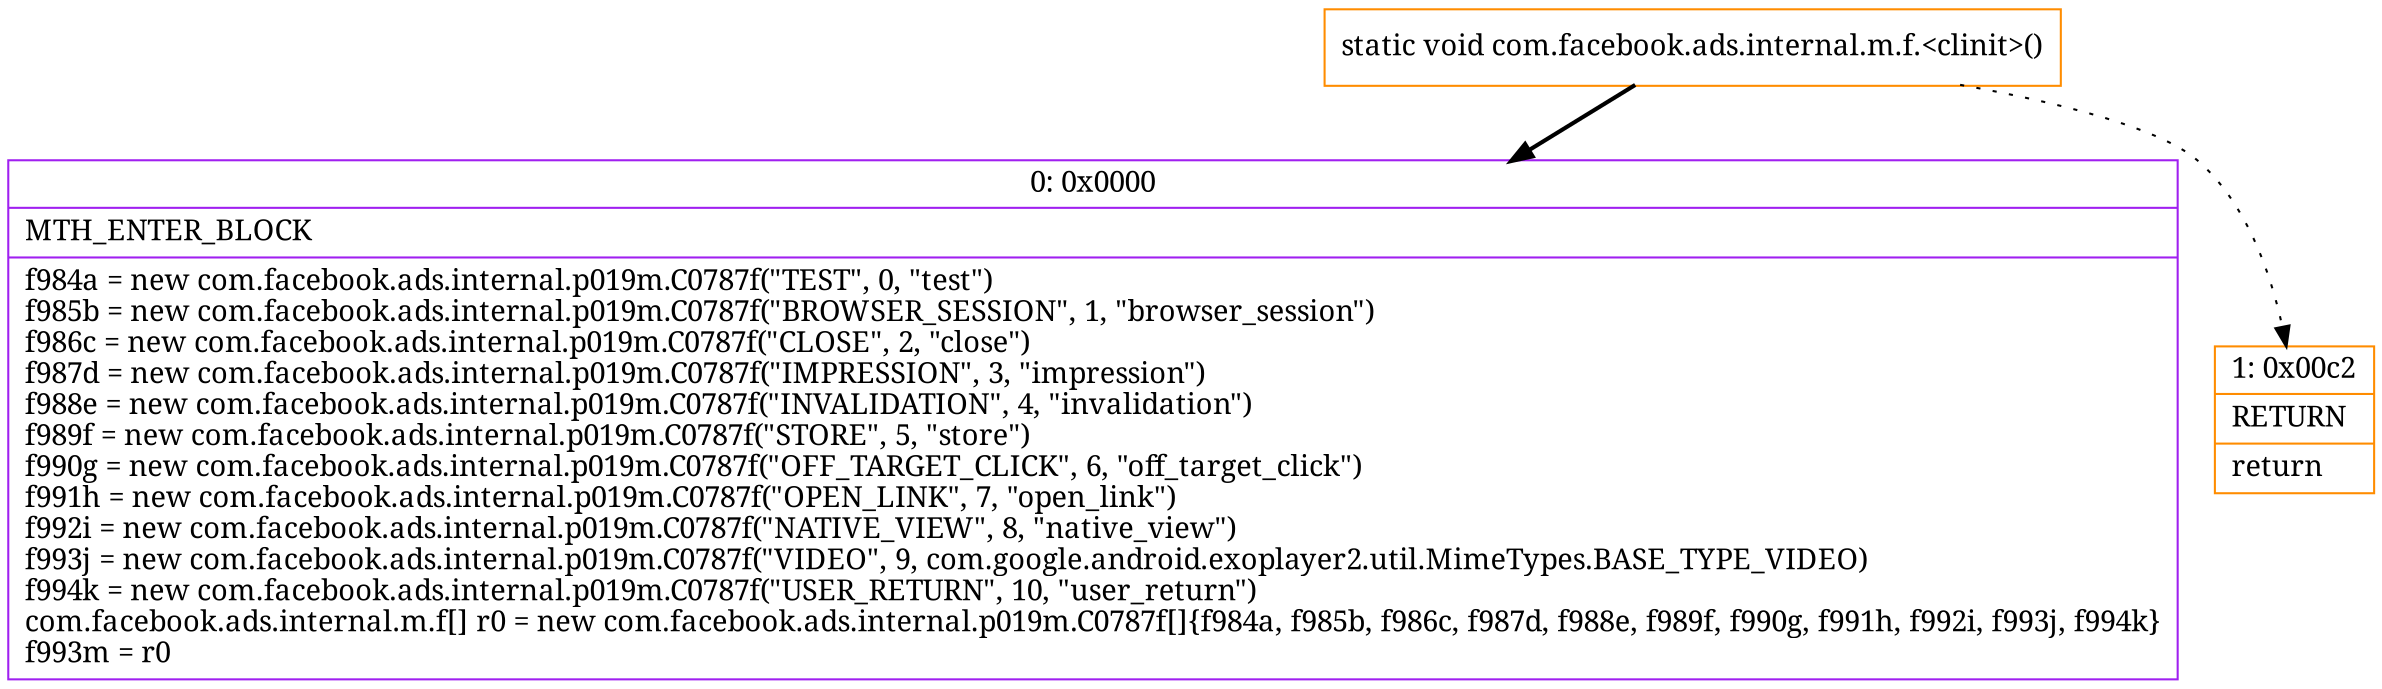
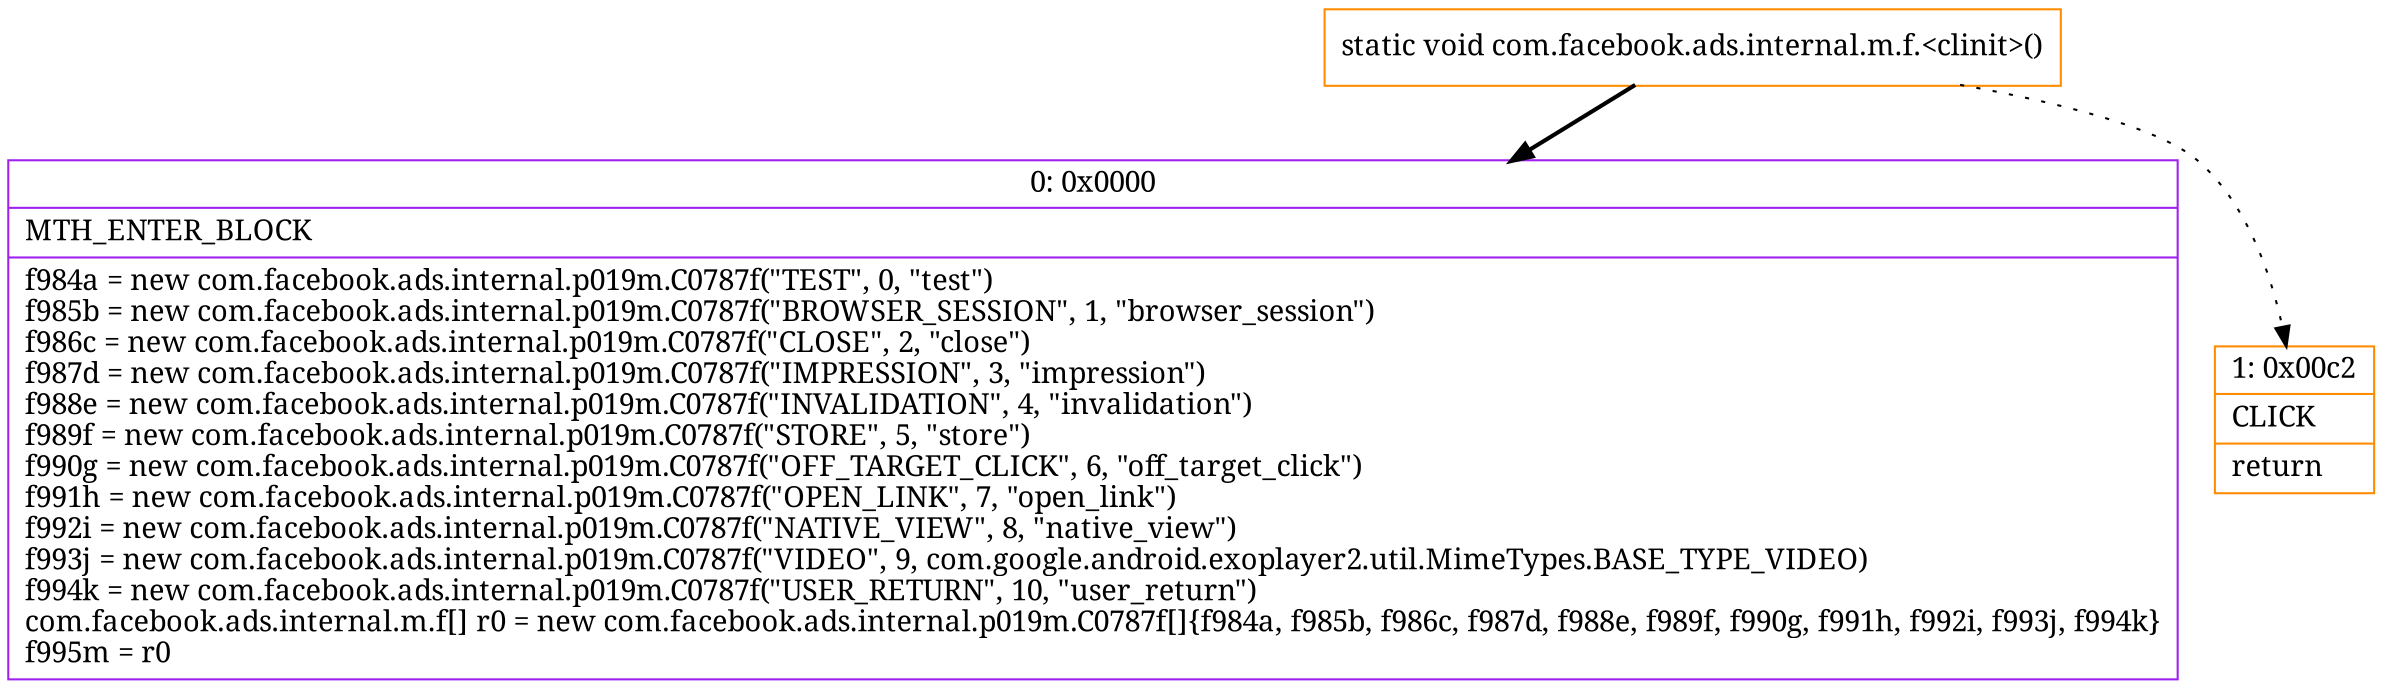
node "1: 0x00c2": text "RETURN" -> "CLICK"
node "0: 0x0000": text "f993m = r0" -> "f995m = r0"
